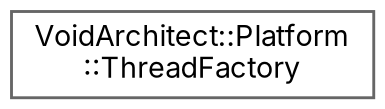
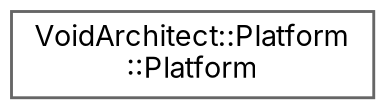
node "VoidArchitect::Platform ::ThreadFactory": label "VoidArchitect::Platform ::ThreadFactory" -> "VoidArchitect::Platform ::Platform"
